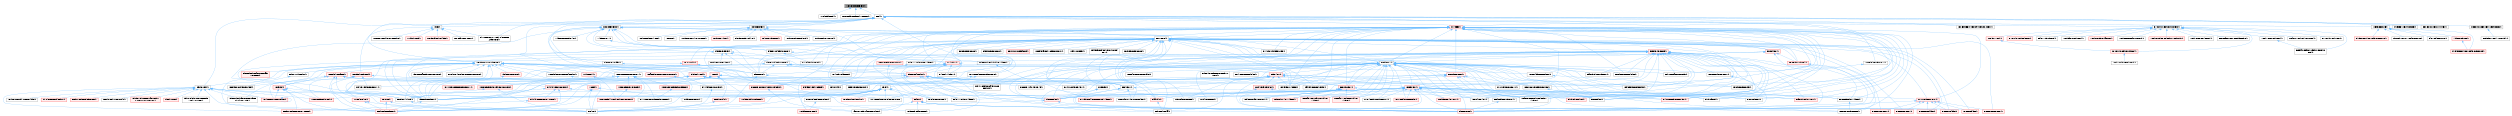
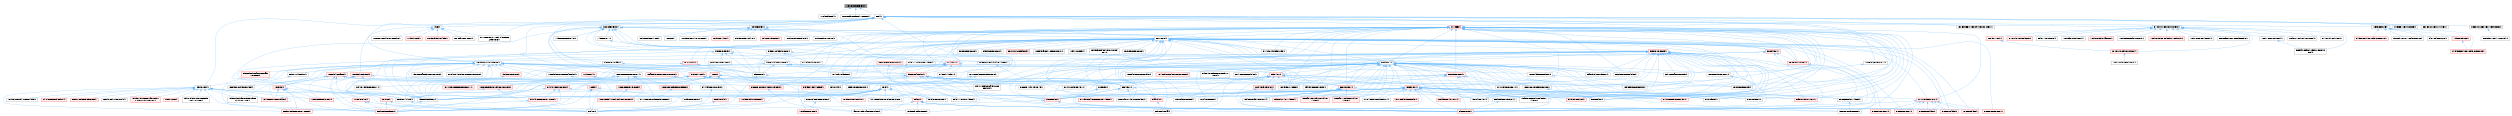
node "NavigationToolItemParameters.h": added
